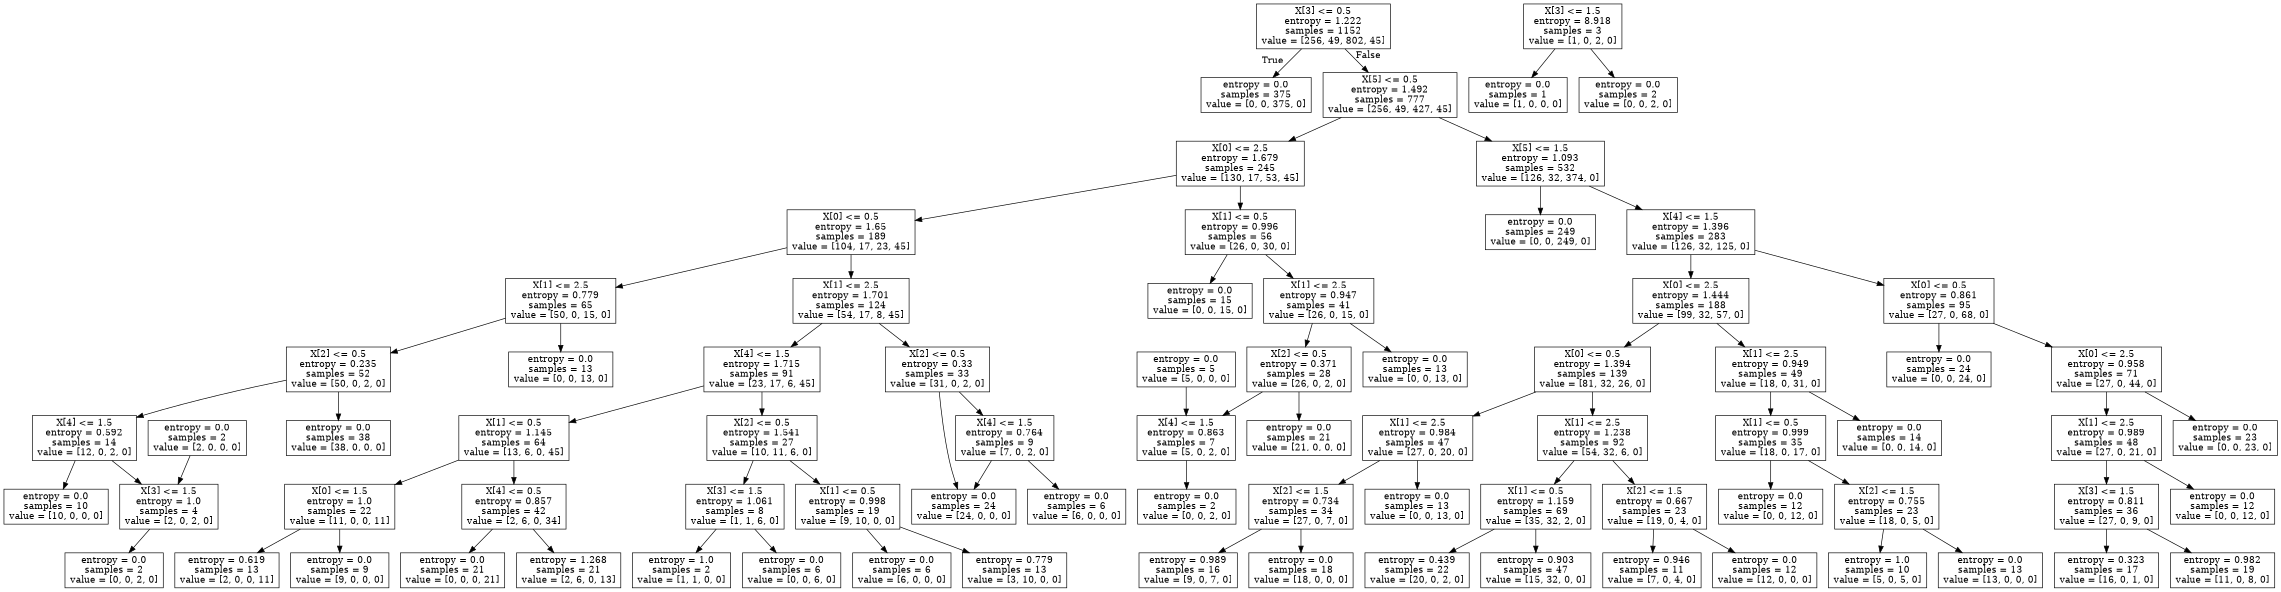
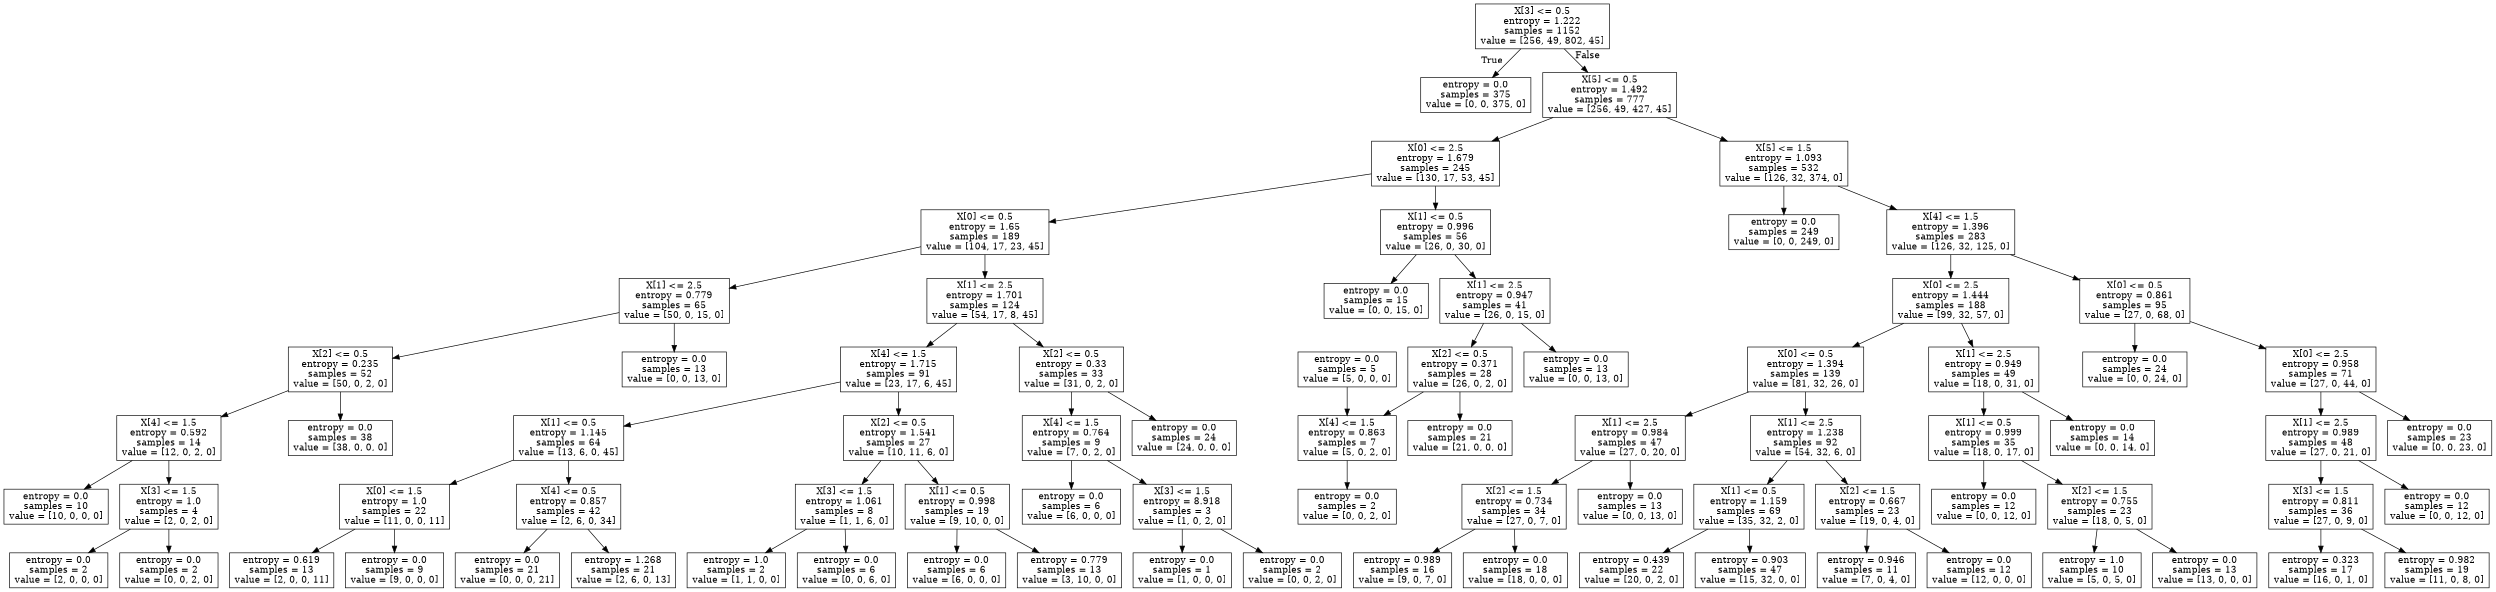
edge "entropy = 0.0 samples = 2 value = [2, 0, 0, 0]" -> "X[3] <= 1.5 entropy = 1.0 samples = 4 value = [2, 0, 2, 0]": reversed
edge "X[4] <= 1.5 entropy = 0.764 samples = 9 value = [7, 0, 2, 0]" -> "entropy = 0.0 samples = 24 value = [24, 0, 0, 0]": now "X[4] <= 1.5 entropy = 0.764 samples = 9 value = [7, 0, 2, 0]" -> "X[3] <= 1.5 entropy = 8.918 samples = 3 value = [1, 0, 2, 0]"
